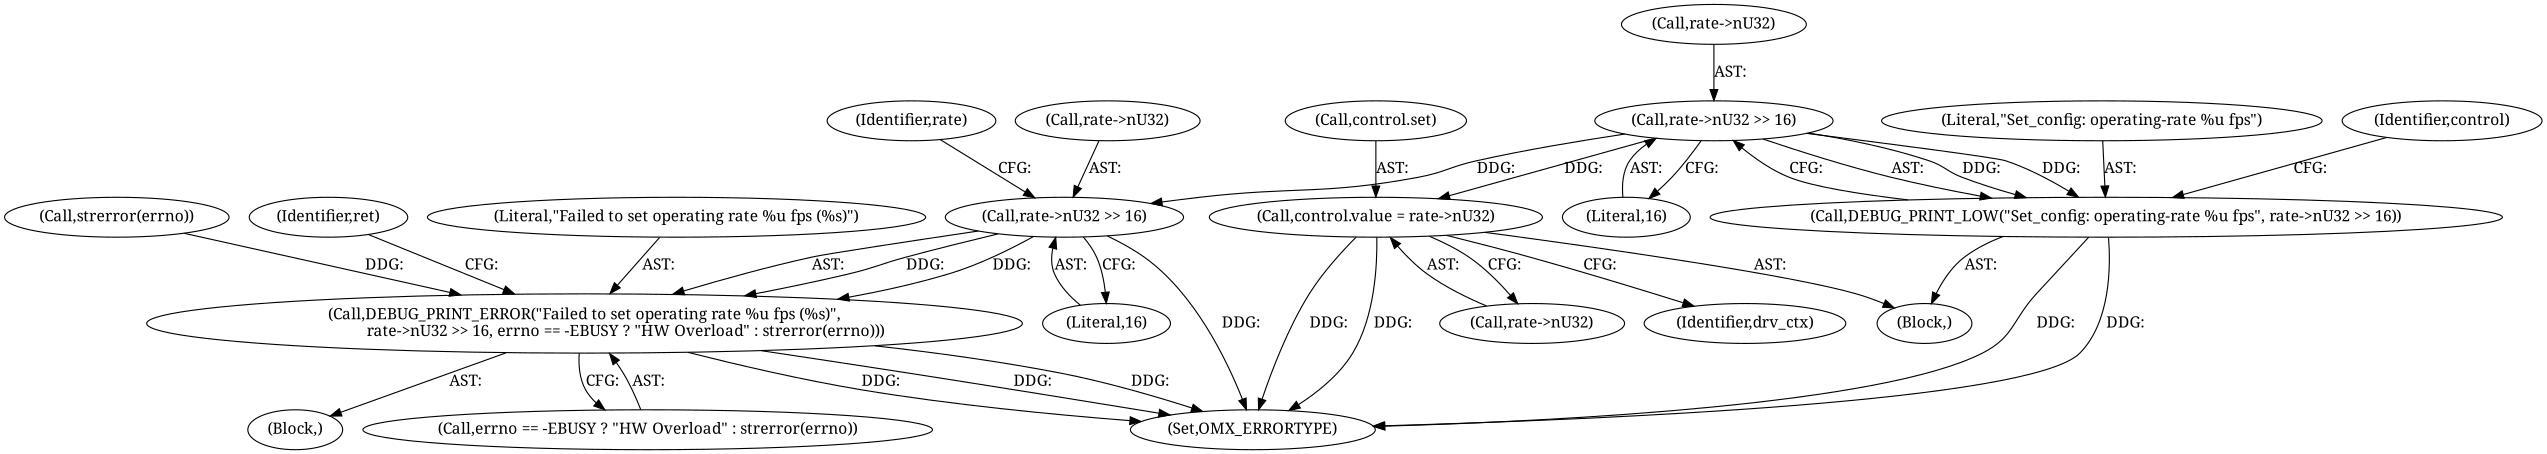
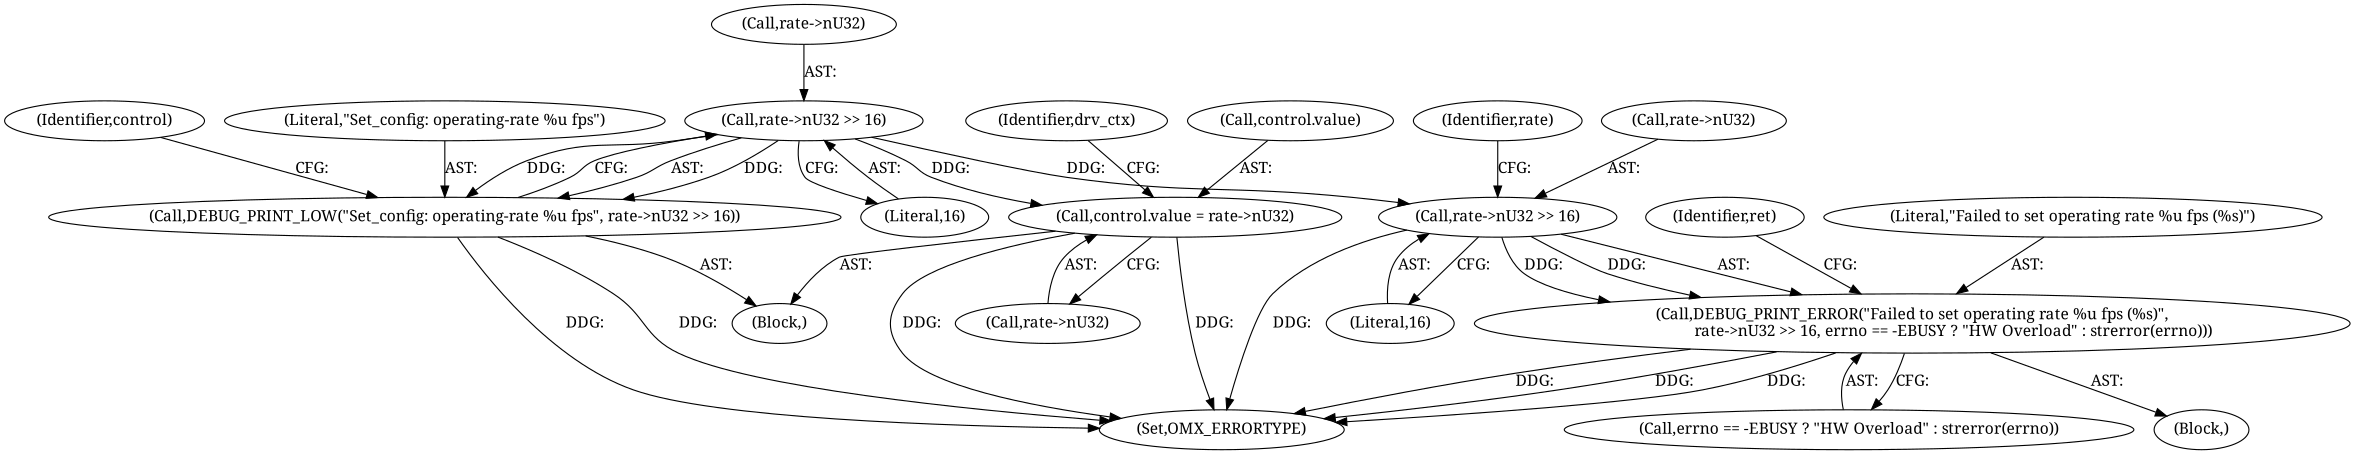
node "(Call,control.set)": label "(Call,control.set)" -> "(Call,control.value)"
node "(Call,strerror(errno))": removed
edge "(Call,control.value = rate->nU32)" -> "(Identifier,drv_ctx)": reversed
